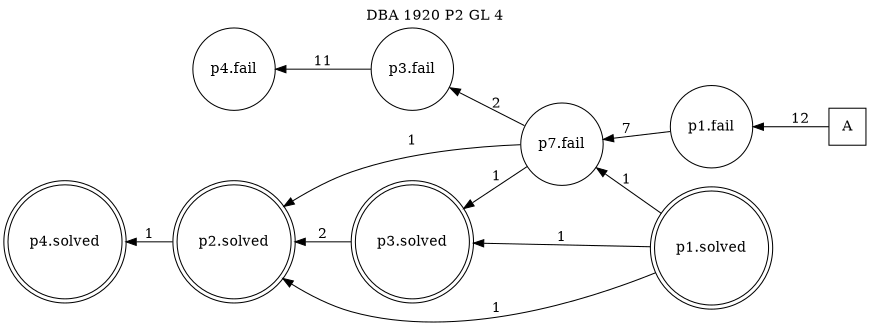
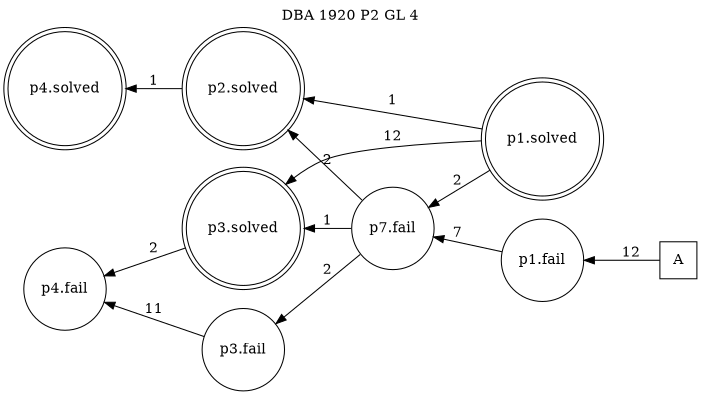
edge "p7.fail" -> "p2.solved": label "1" -> "2"
edge "p1.solved" -> "p7.fail": label "1" -> "2"
edge "p1.solved" -> "p3.solved": label "1" -> "12"
edge "p3.solved" -> "p2.solved": now "p3.solved" -> "p4.fail"
